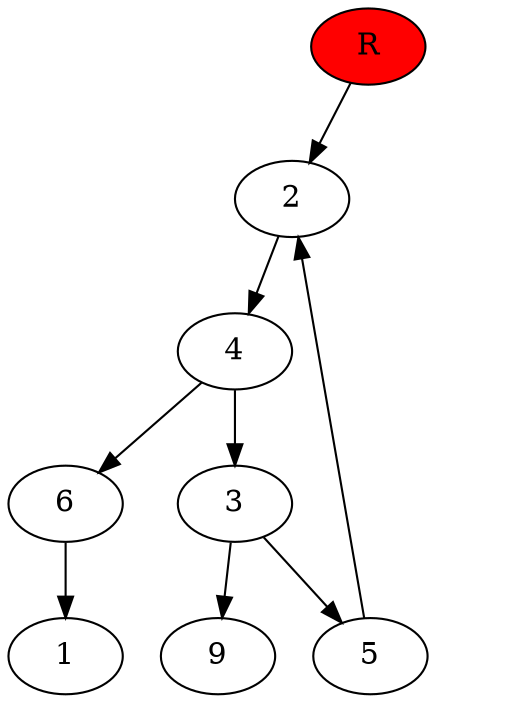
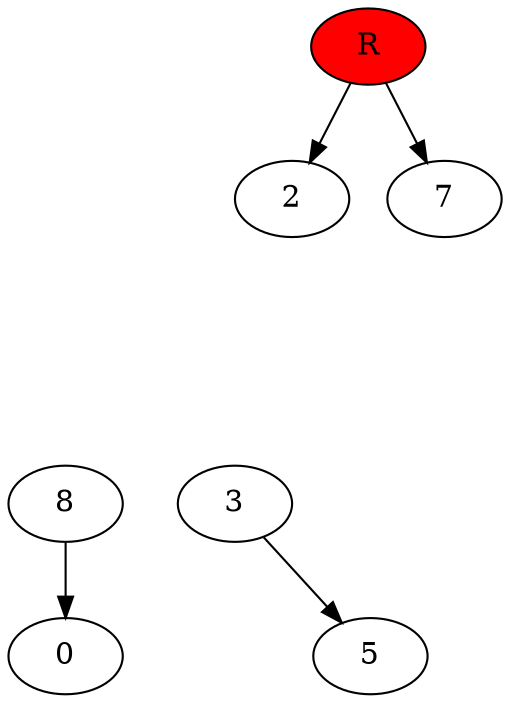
node "7": added
node "4": removed
edge "5" -> "2": removed
node "6": label "6" -> "8"
node "1": label "1" -> "0"
node "9": removed
